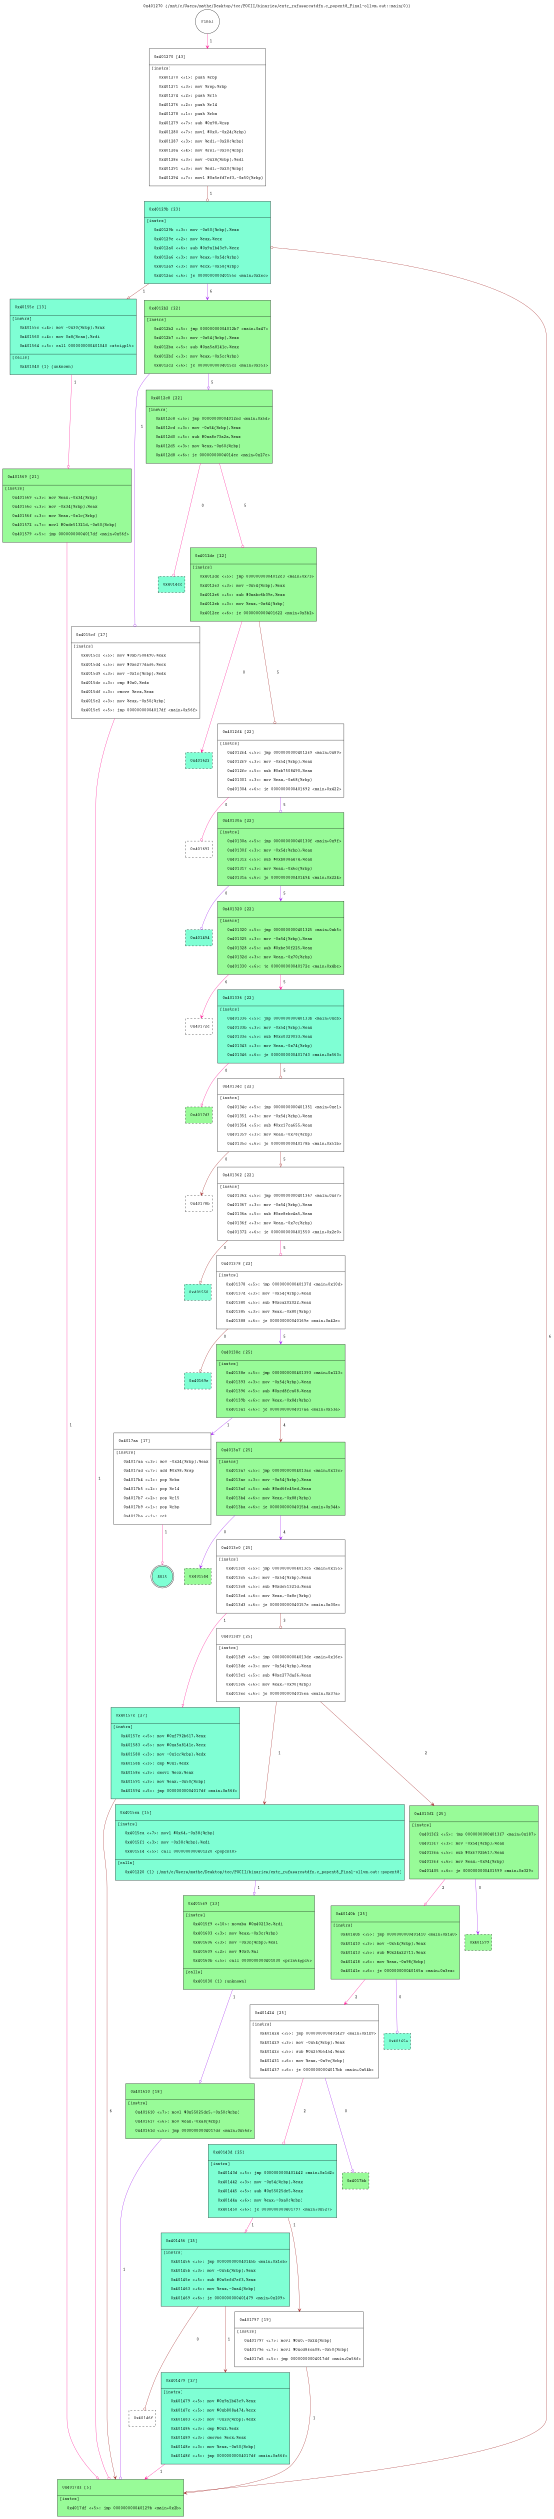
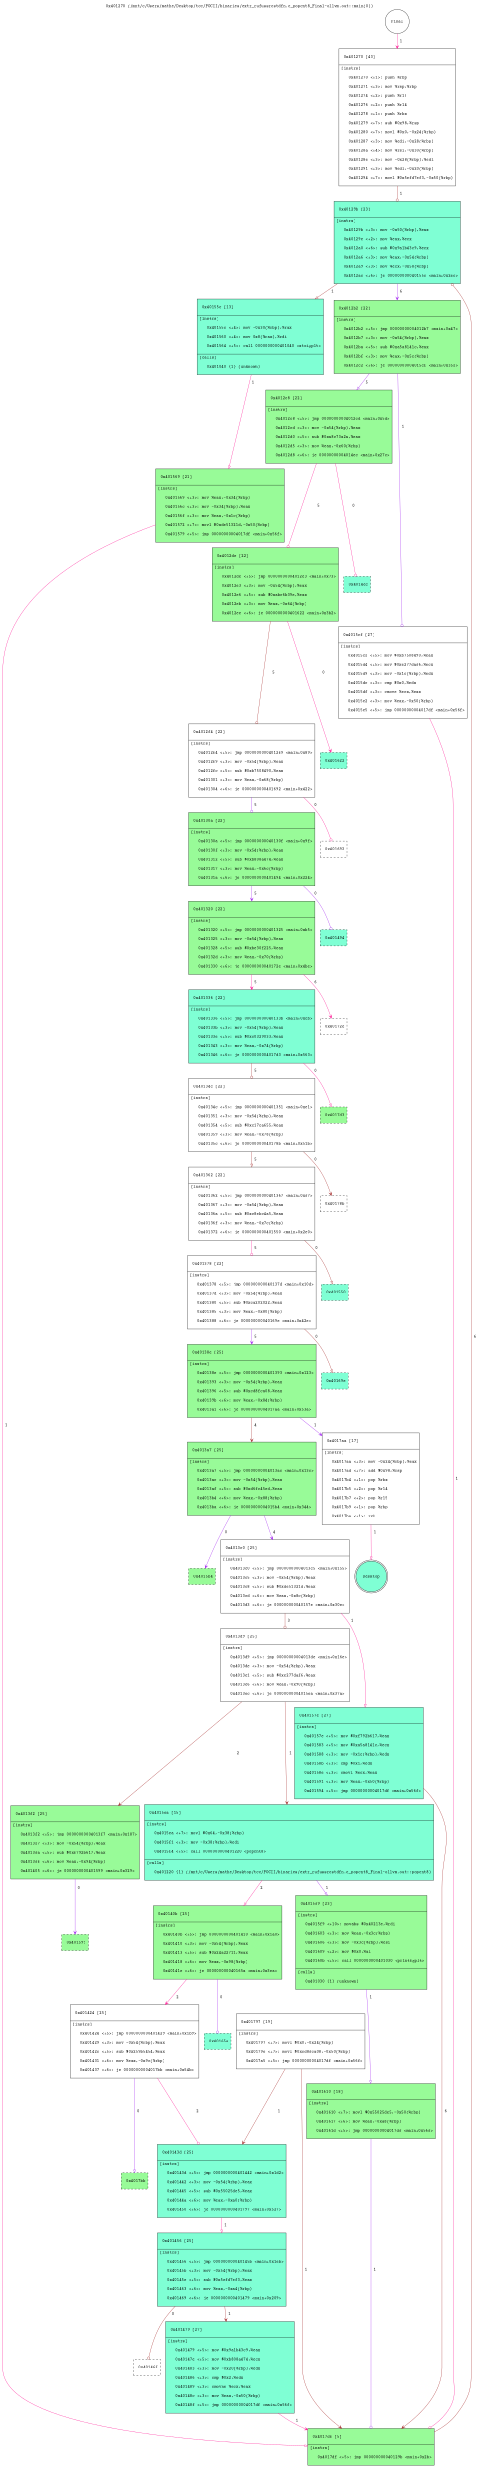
node "Exit": label "Exit" -> "Desktop"
edge "0x4013f2 [25]" -> "0x40140b [25]": now "0x4015ea [15]" -> "0x40140b [25]"
edge "0x40143d [25]" -> "0x401797 [19]": reversed
